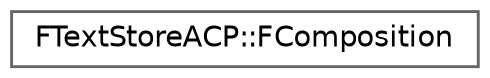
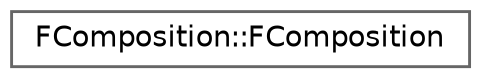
node "FTextStoreACP::FComposition": label "FTextStoreACP::FComposition" -> "FComposition::FComposition"
